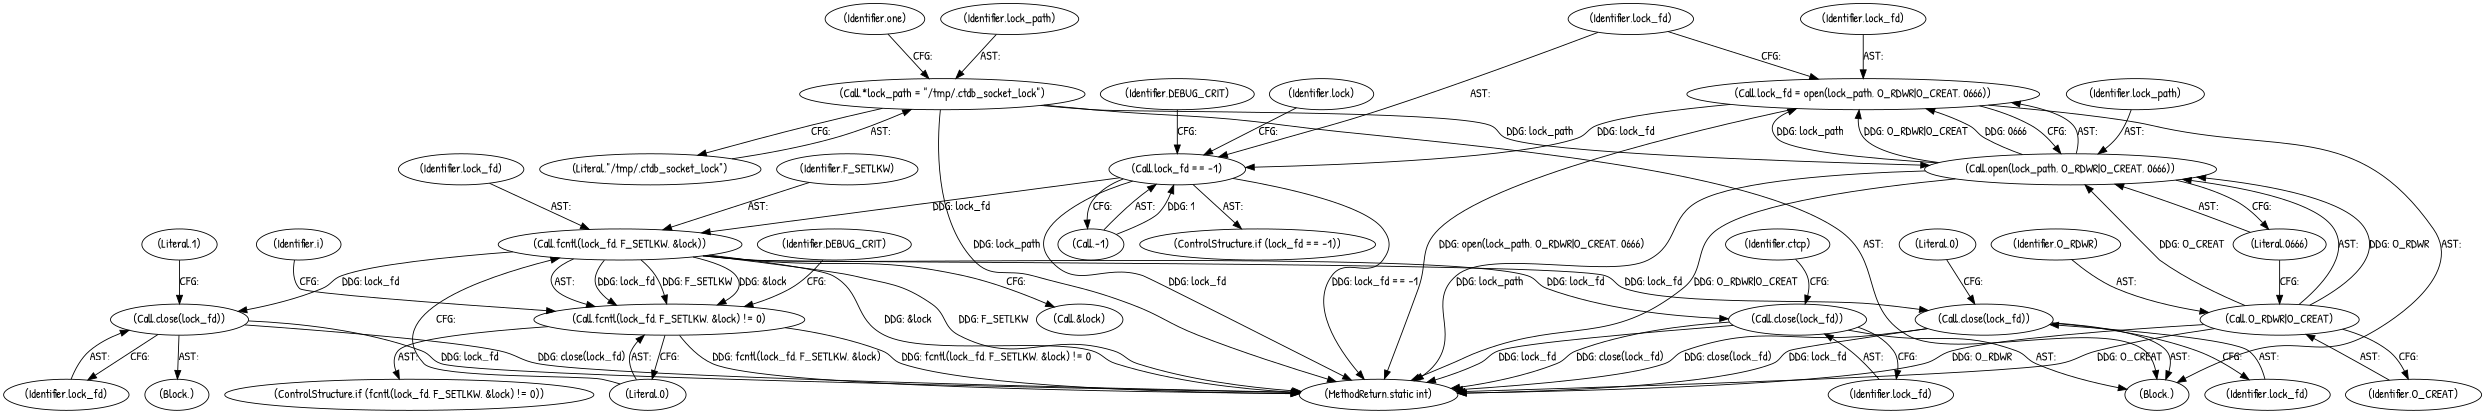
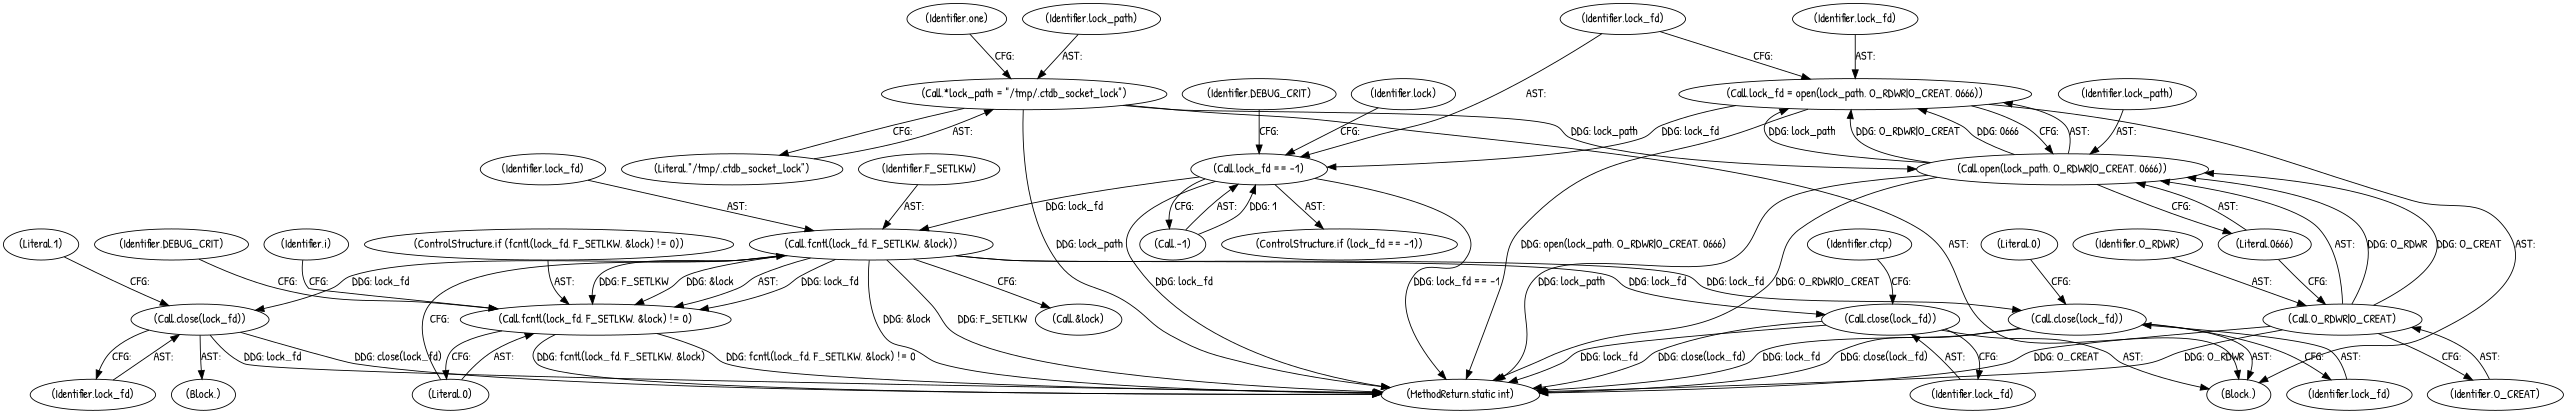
edge "(Call,fcntl(lock_fd, F_SETLKW, &lock) != 0)" -> "(ControlStructure,if (fcntl(lock_fd, F_SETLKW, &lock) != 0))": reversed
